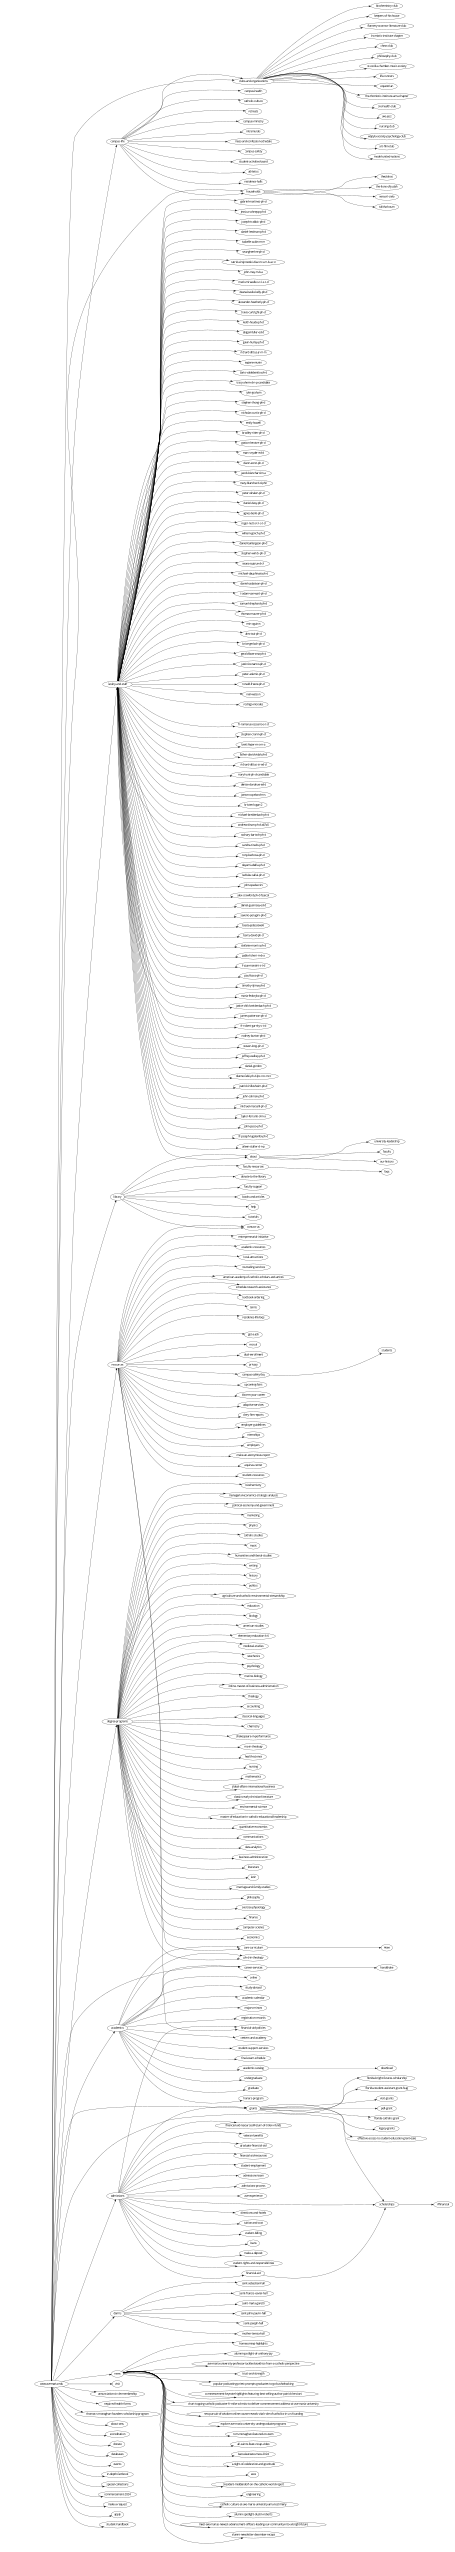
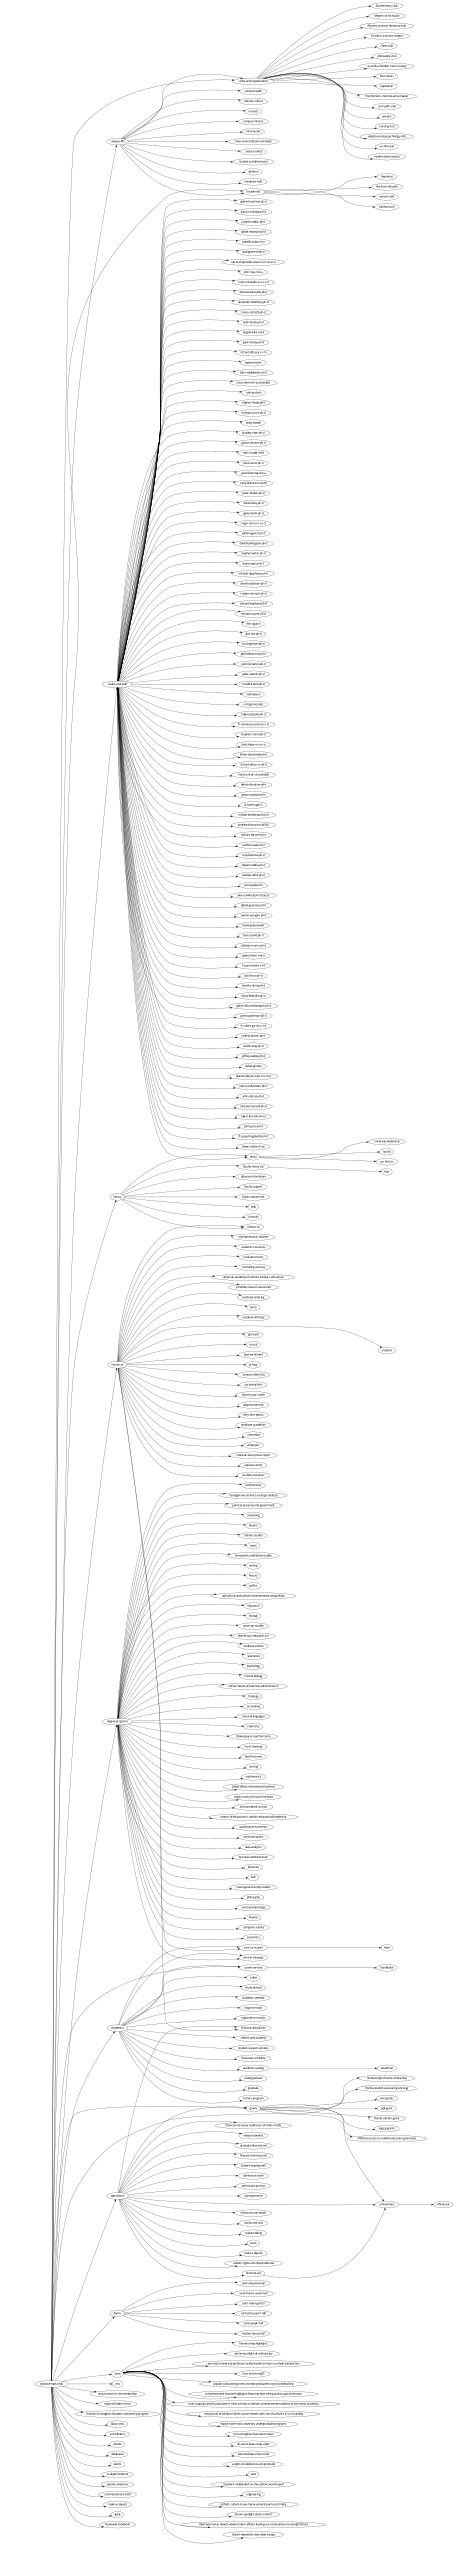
node "lidiya-zubytska-ph-d": added
edge "campus-safety-faq" -> "students": now "resources" -> "students"
node "student-handbook": label "student-handbook" -> "hojnowski-handbook"
